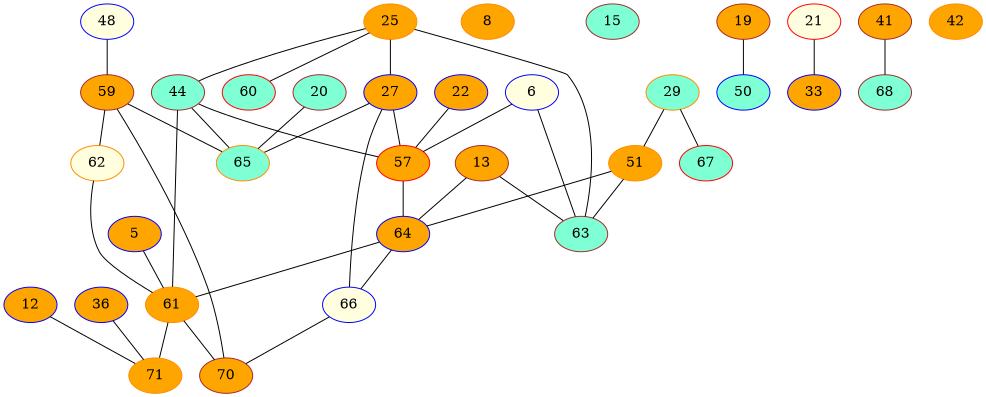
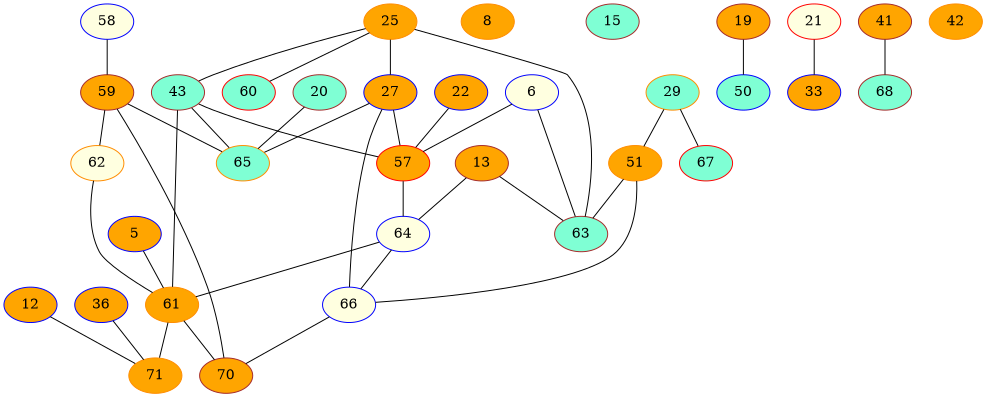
node "48": label "48" -> "58"
node "44": label "44" -> "43"
edge "51" -- "64": now "51" -- "66"
node "64": fillcolor orange -> lightyellow
